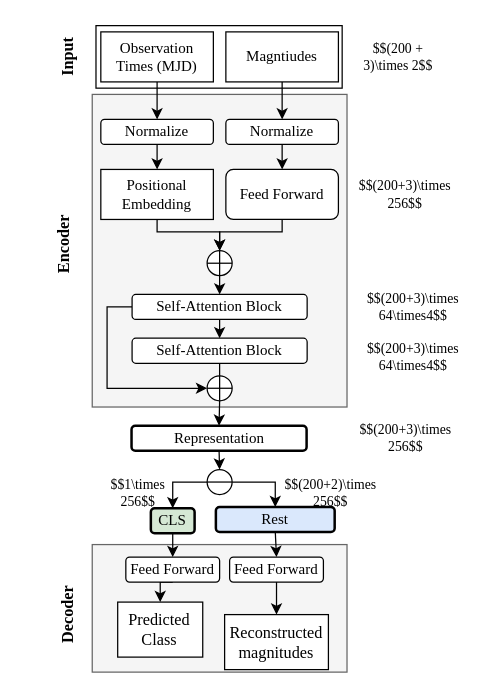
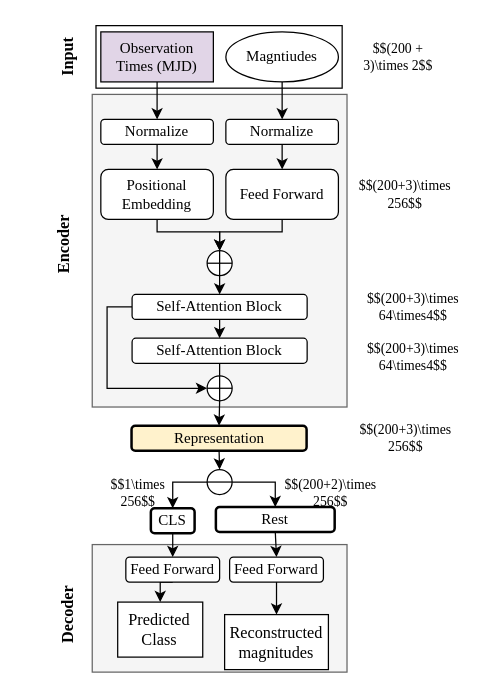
node "Observation Times (MJD)": fillcolor #ffffff -> #e1d5e7
node "Magntiudes": shape rectangle -> ellipse
node "Positional Embedding": shape rectangle -> rounded rectangle
node "Representation": fillcolor #ffffff -> #fff2cc
node "Rest": fillcolor #dae8fc -> #ffffff
node "CLS": fillcolor #d5e8d4 -> #ffffff
